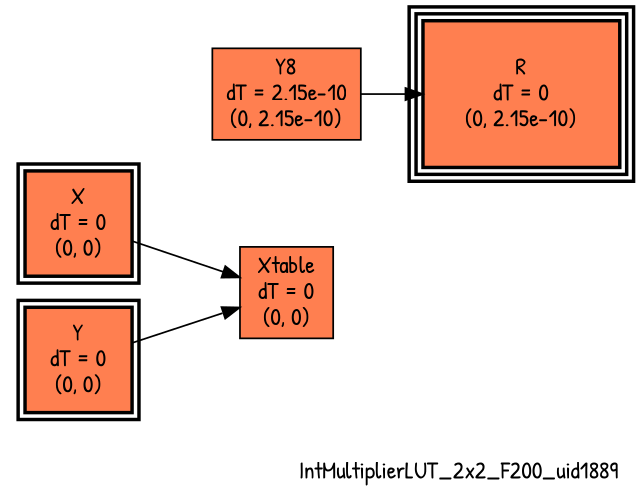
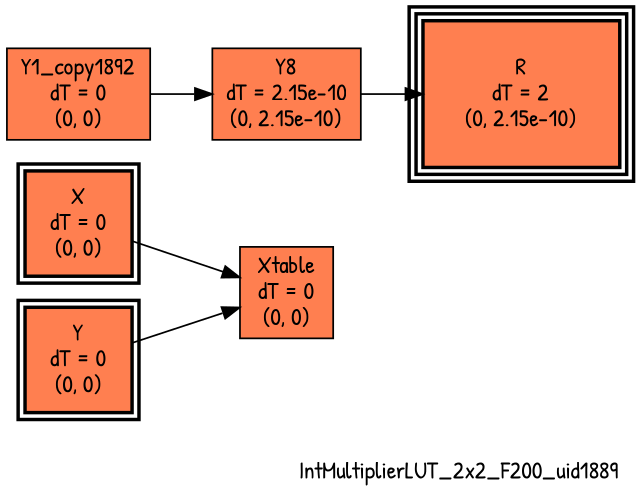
node "Y1_copy1892 dT = 0 (0, 0)": added
node "R dT = 0 (0, 2.15e-10)": label "R dT = 0 (0, 2.15e-10)" -> "R dT = 2 (0, 2.15e-10)"
